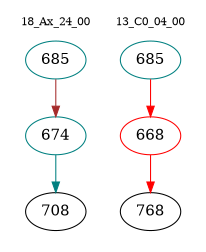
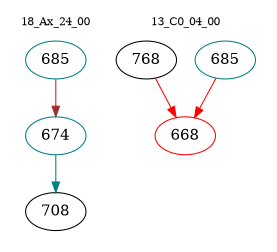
edge "668" -> "768": reversed
